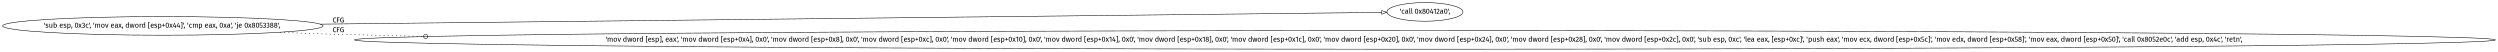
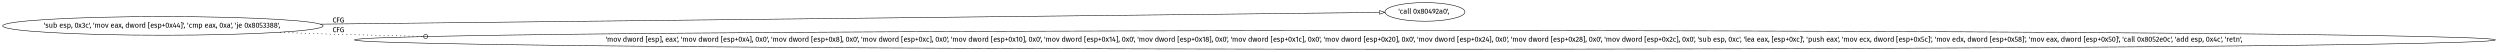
node "'call 0x80412a0',": label "'call 0x80412a0'," -> "'call 0x80492a0',"
